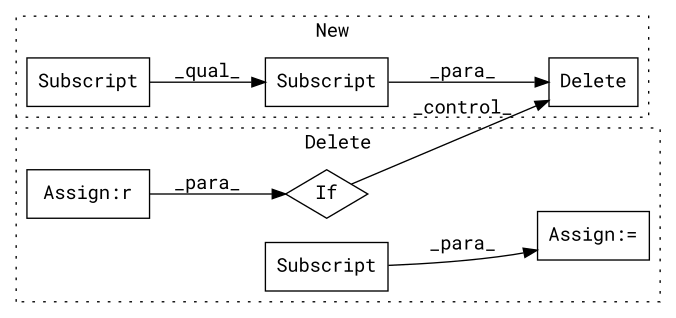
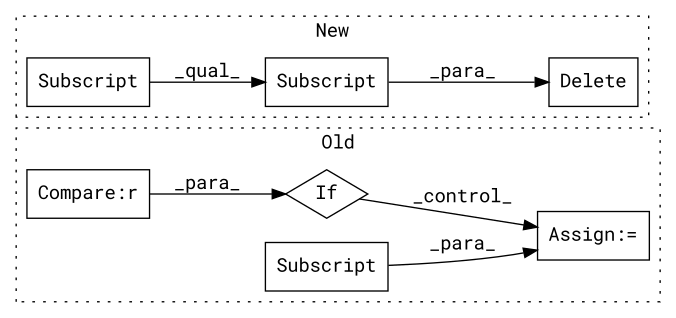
cluster "Delete": label "Delete" -> "Old"
edge "If" -> "Delete": now "If" -> "Assign:="
node "Assign:r": label "Assign:r" -> "Compare:r"
